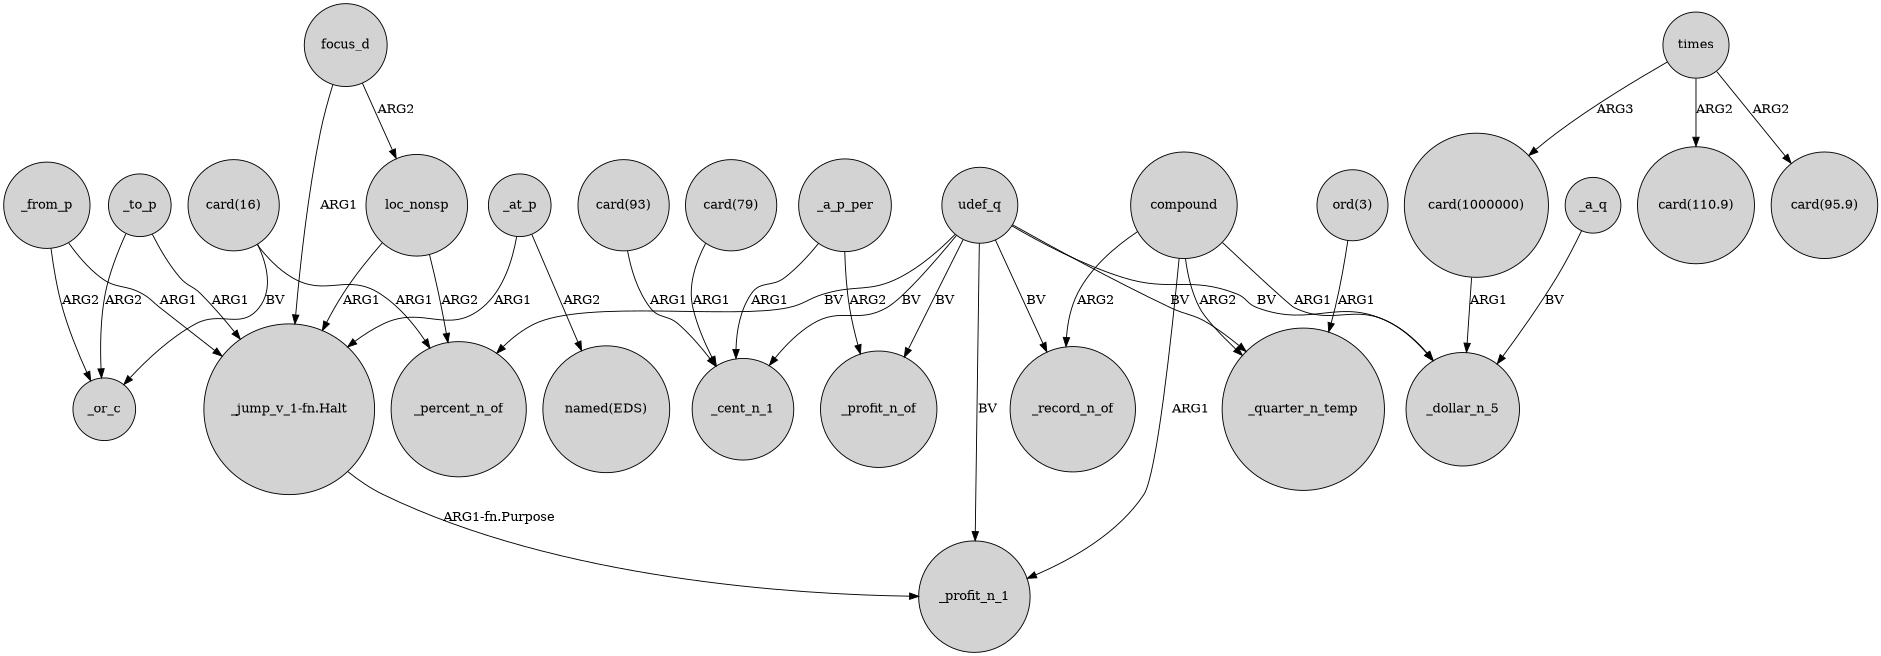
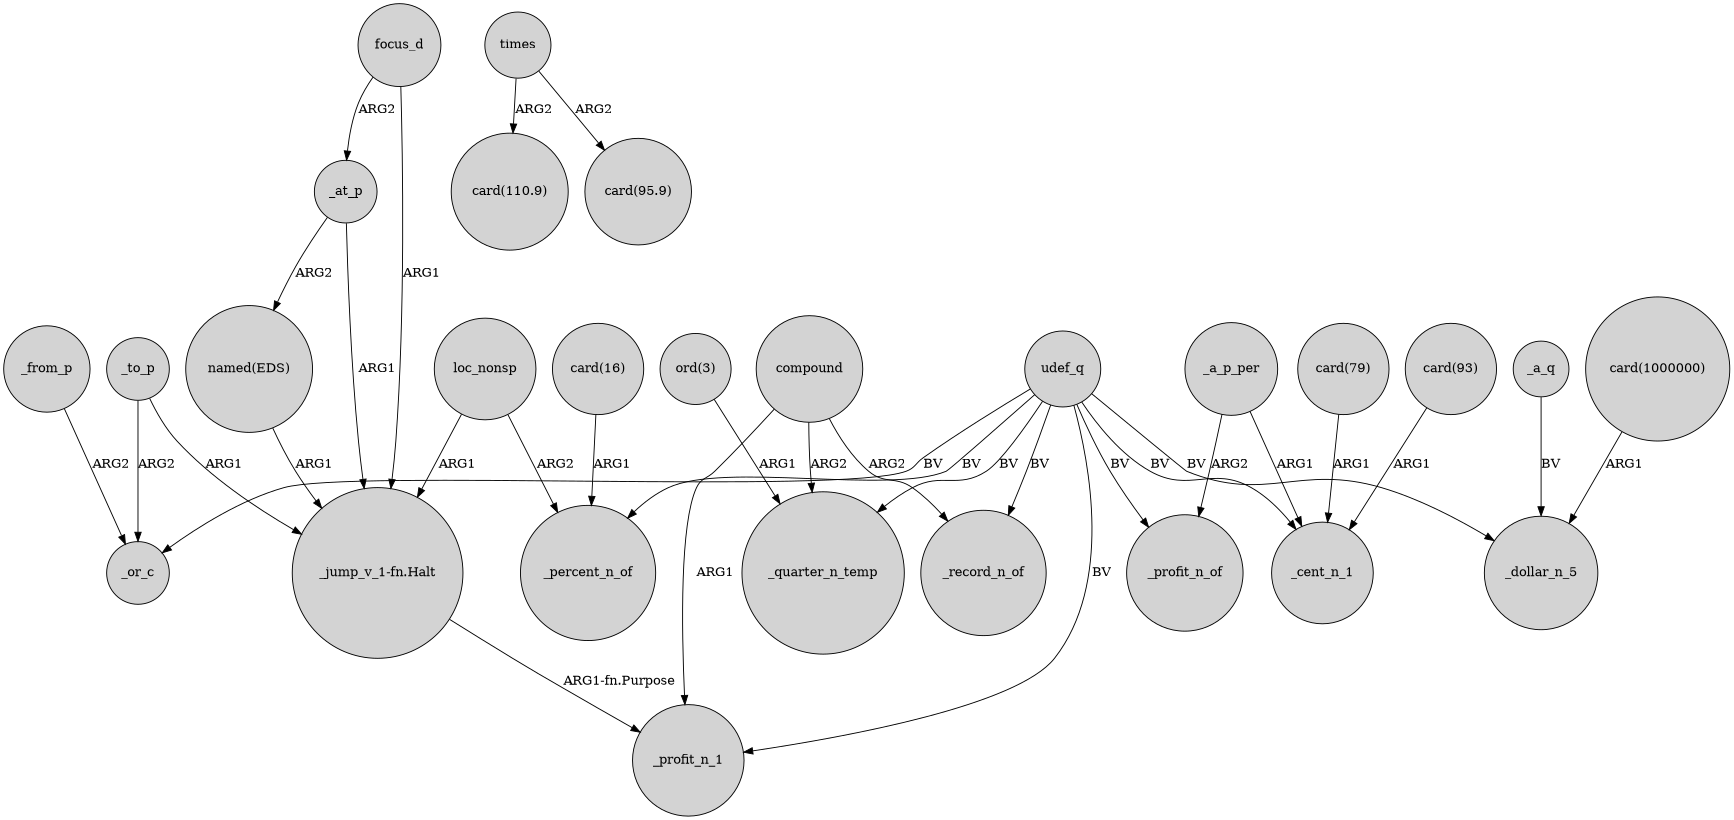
edge "times" -> "card(1000000)": removed, label "ARG3"
edge "focus_d" -> "loc_nonsp": now "focus_d" -> "_at_p"
edge "_from_p" -> "_jump_v_1-fn.Halt": now "named(EDS)" -> "_jump_v_1-fn.Halt"
edge "compound" -> "_dollar_n_5": removed, label "ARG1"
edge "card(16)" -> "_or_c": now "udef_q" -> "_or_c"
